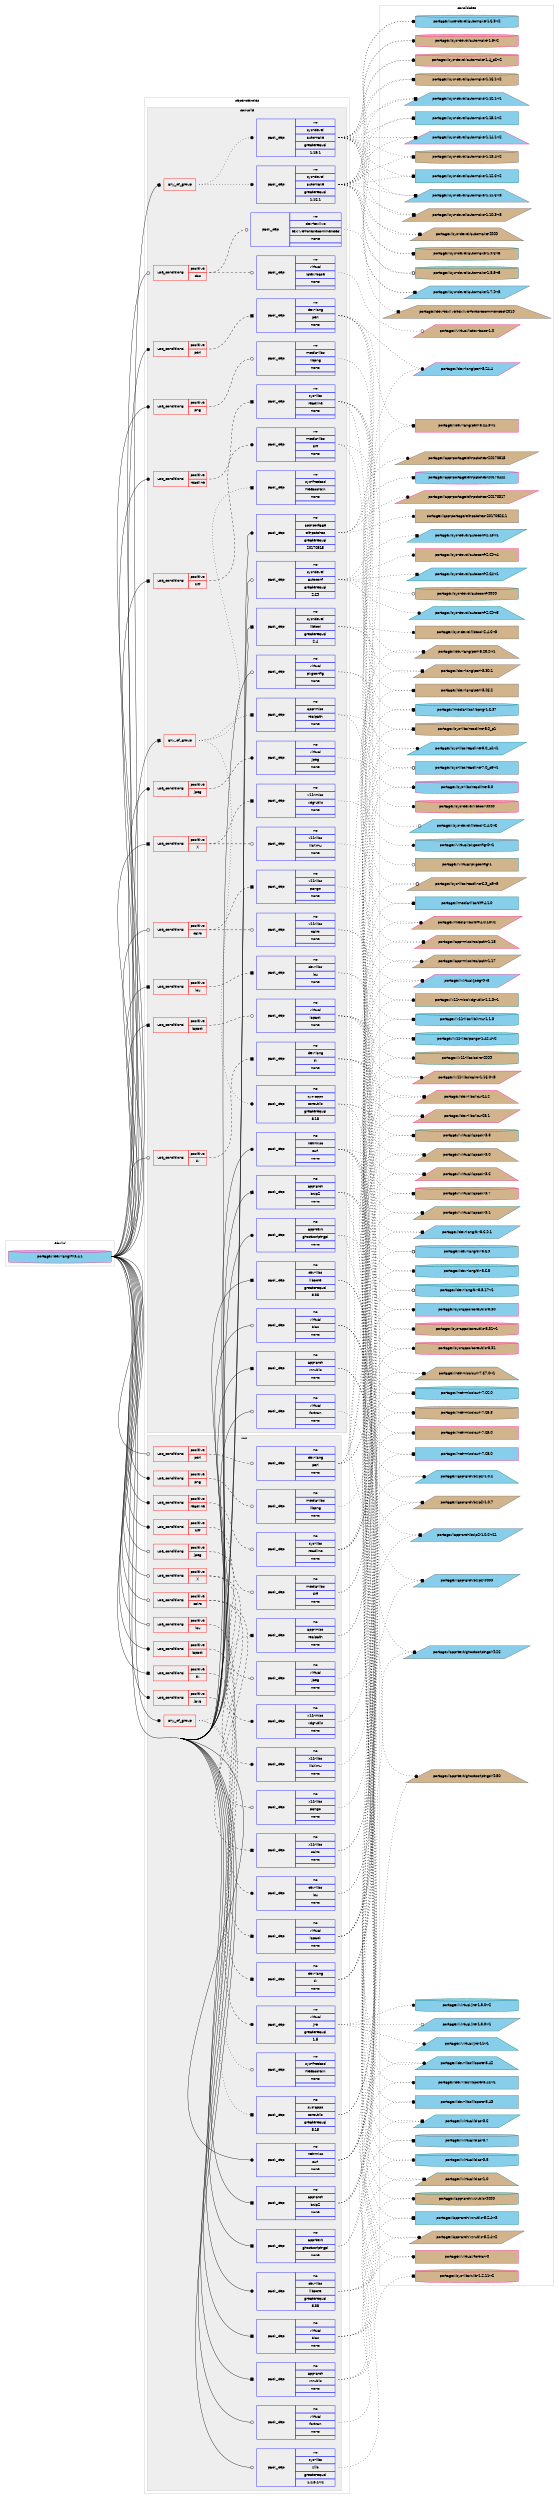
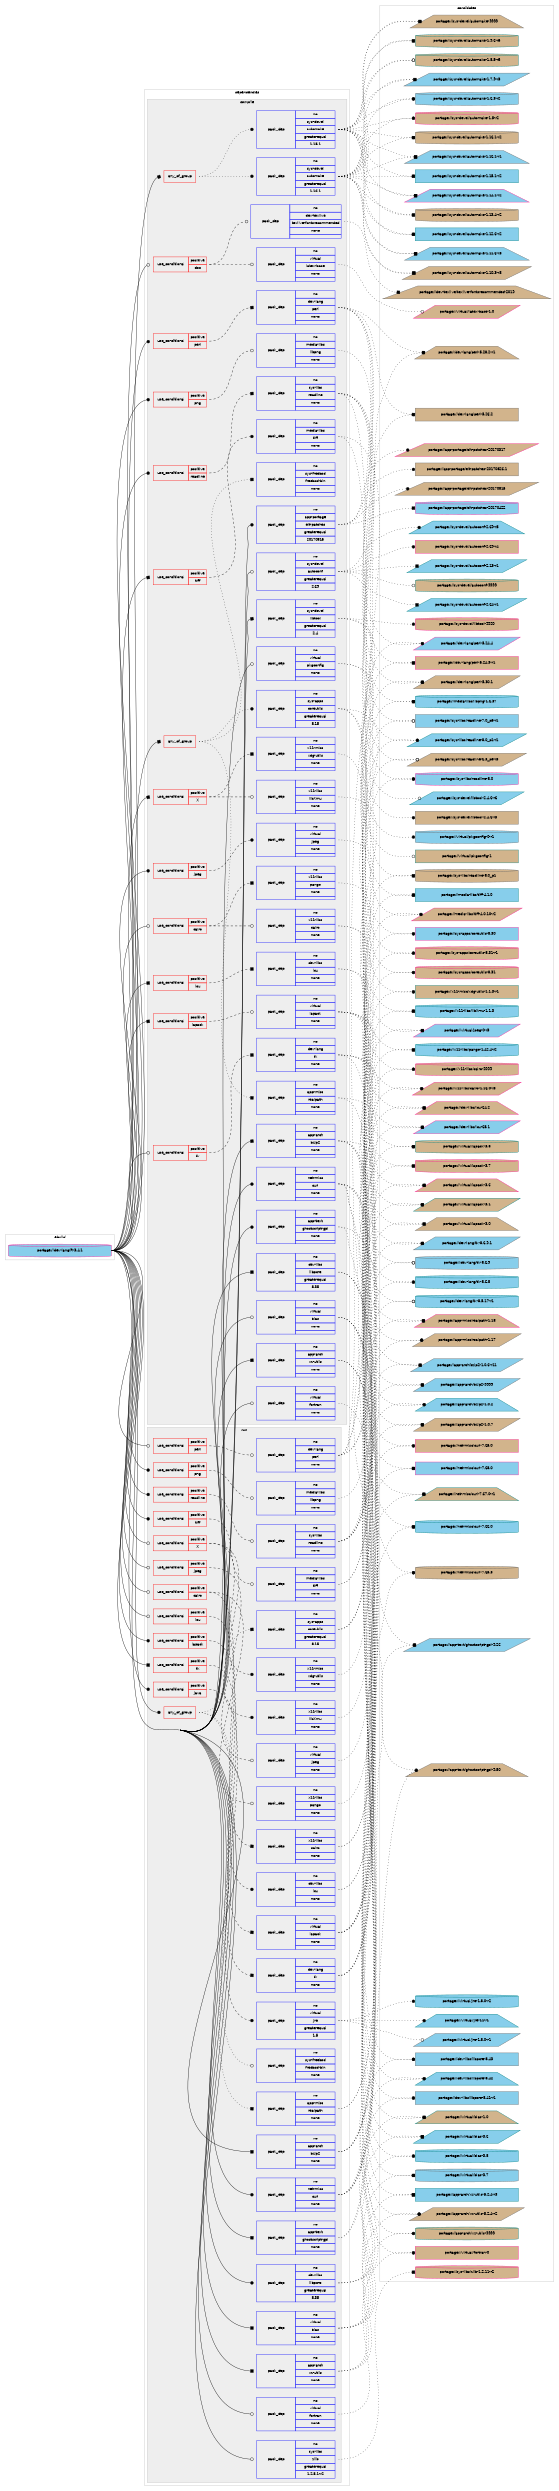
node "portage://use-devel/automake-1.6.3-r2": label "portage://use-devel/automake-1.6.3-r2" -> "portage://sys-devel/automake-1.6.3-r2"
node "portage://sys-devel/automake-1.4_p6-r2": removed
node "portage://x11-libs/cairo-9999": color teal -> deeppink
node "portage://dev-libs/icu-65.1": fillcolor tan -> skyblue
